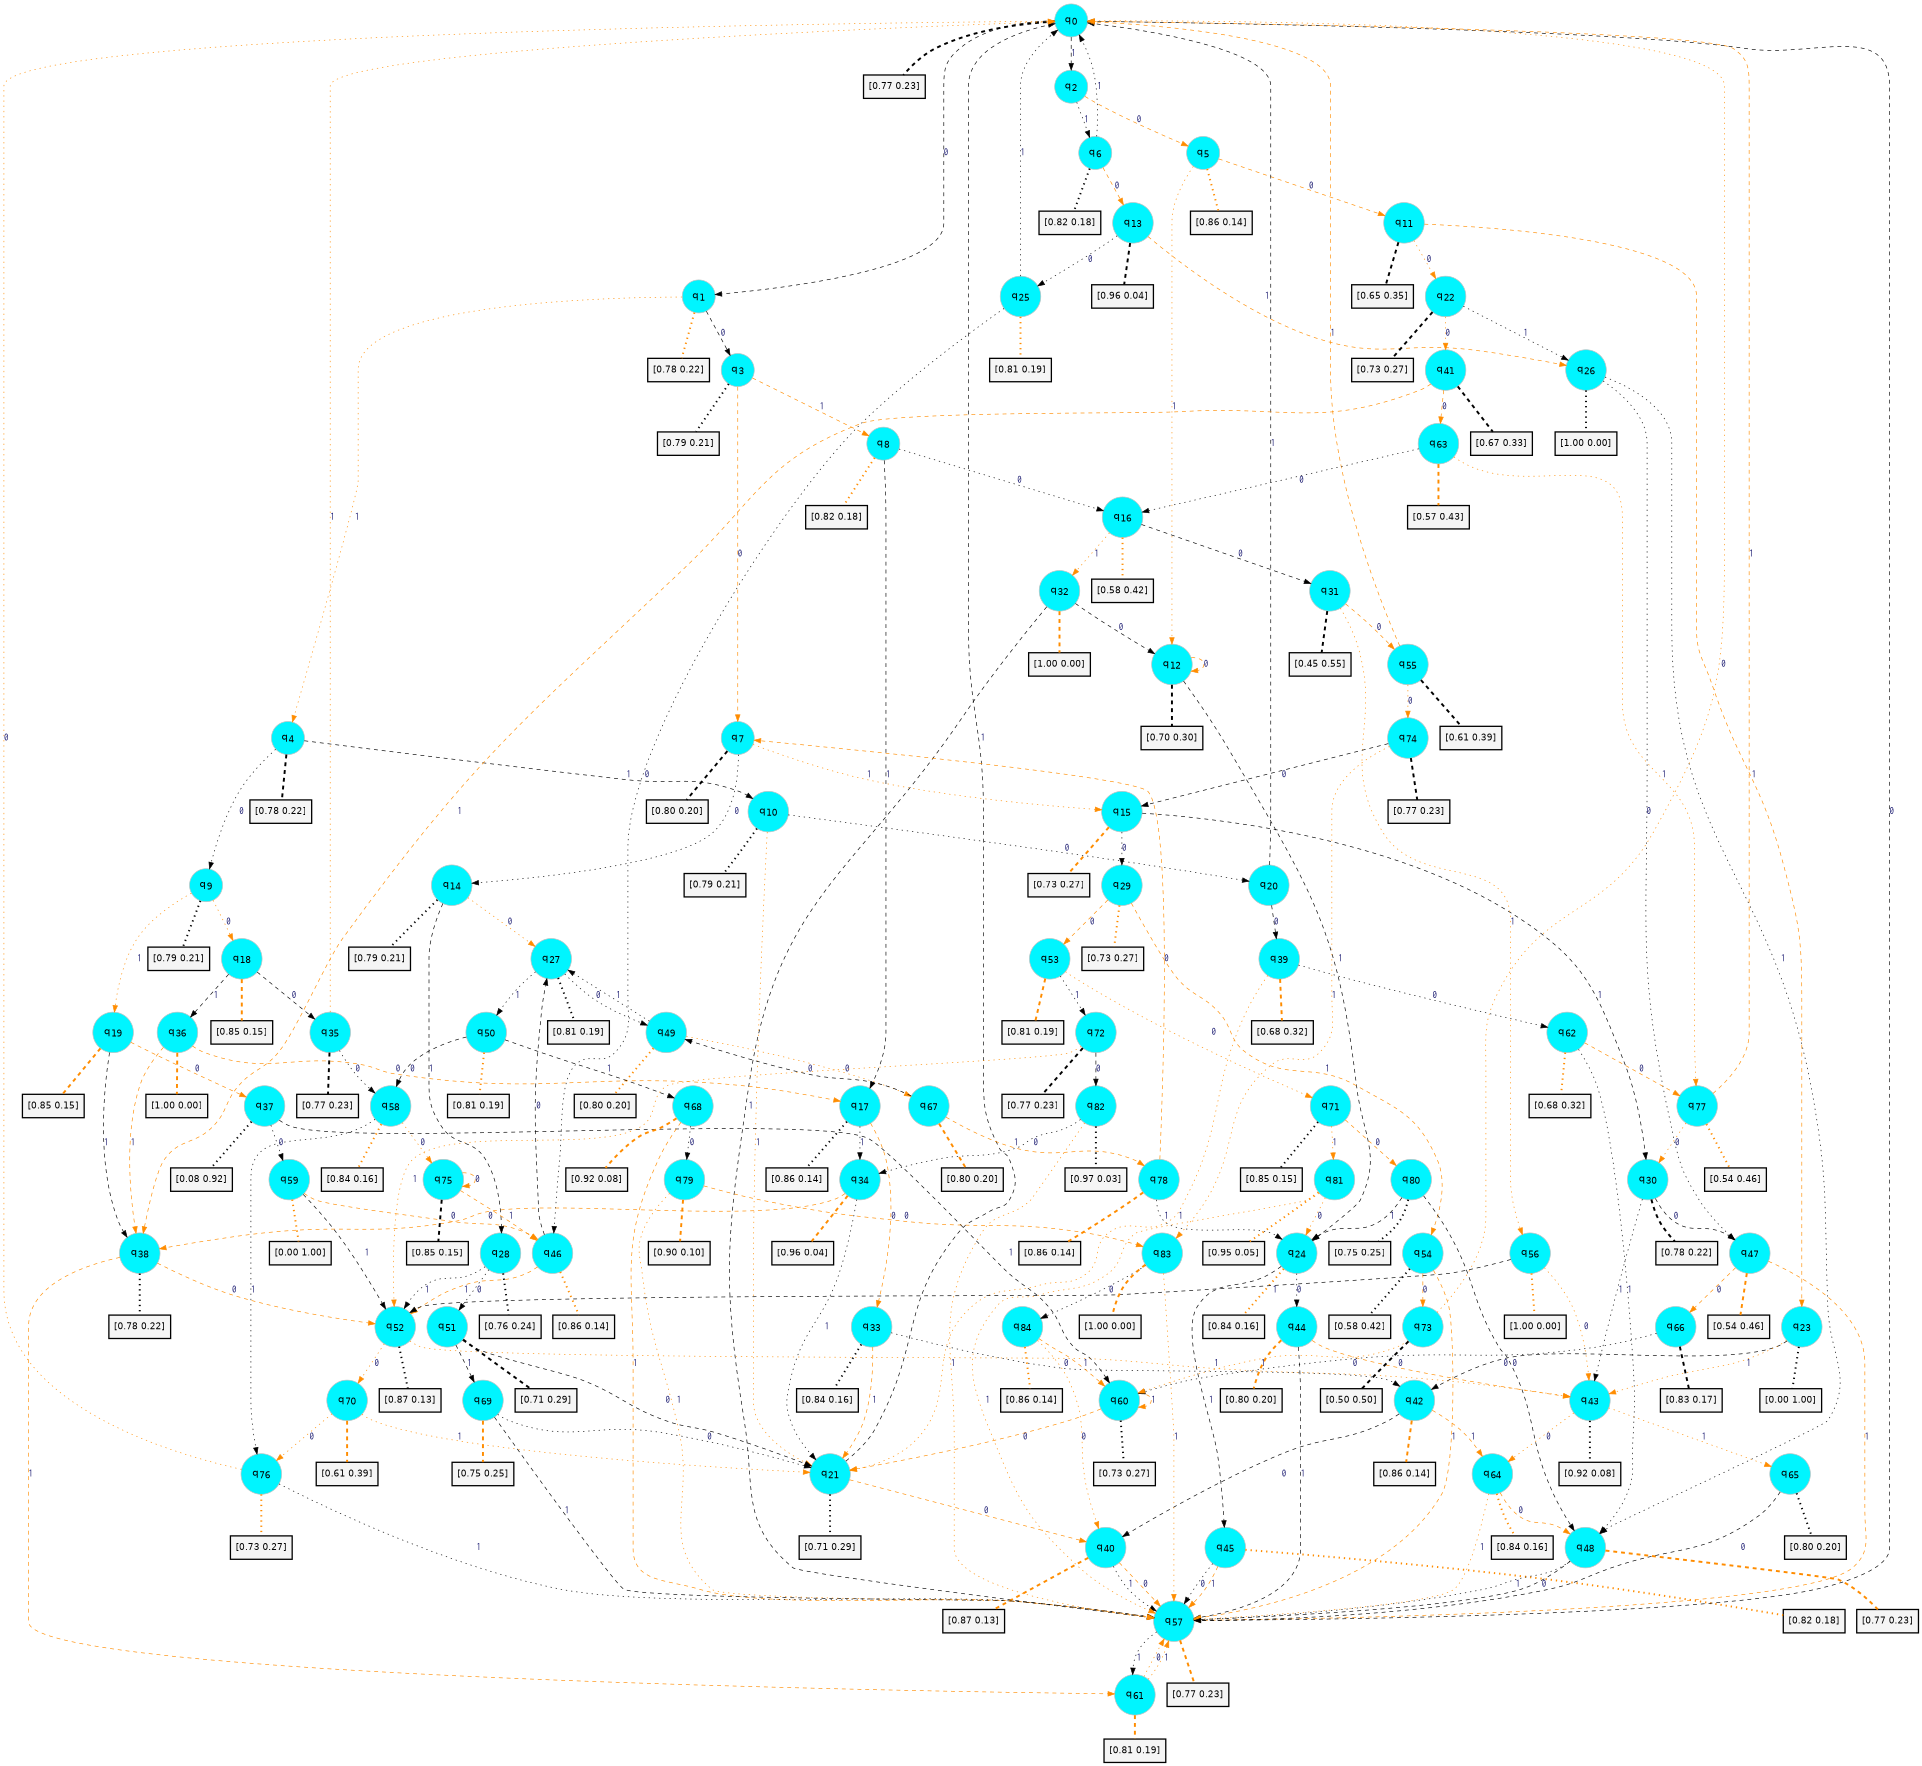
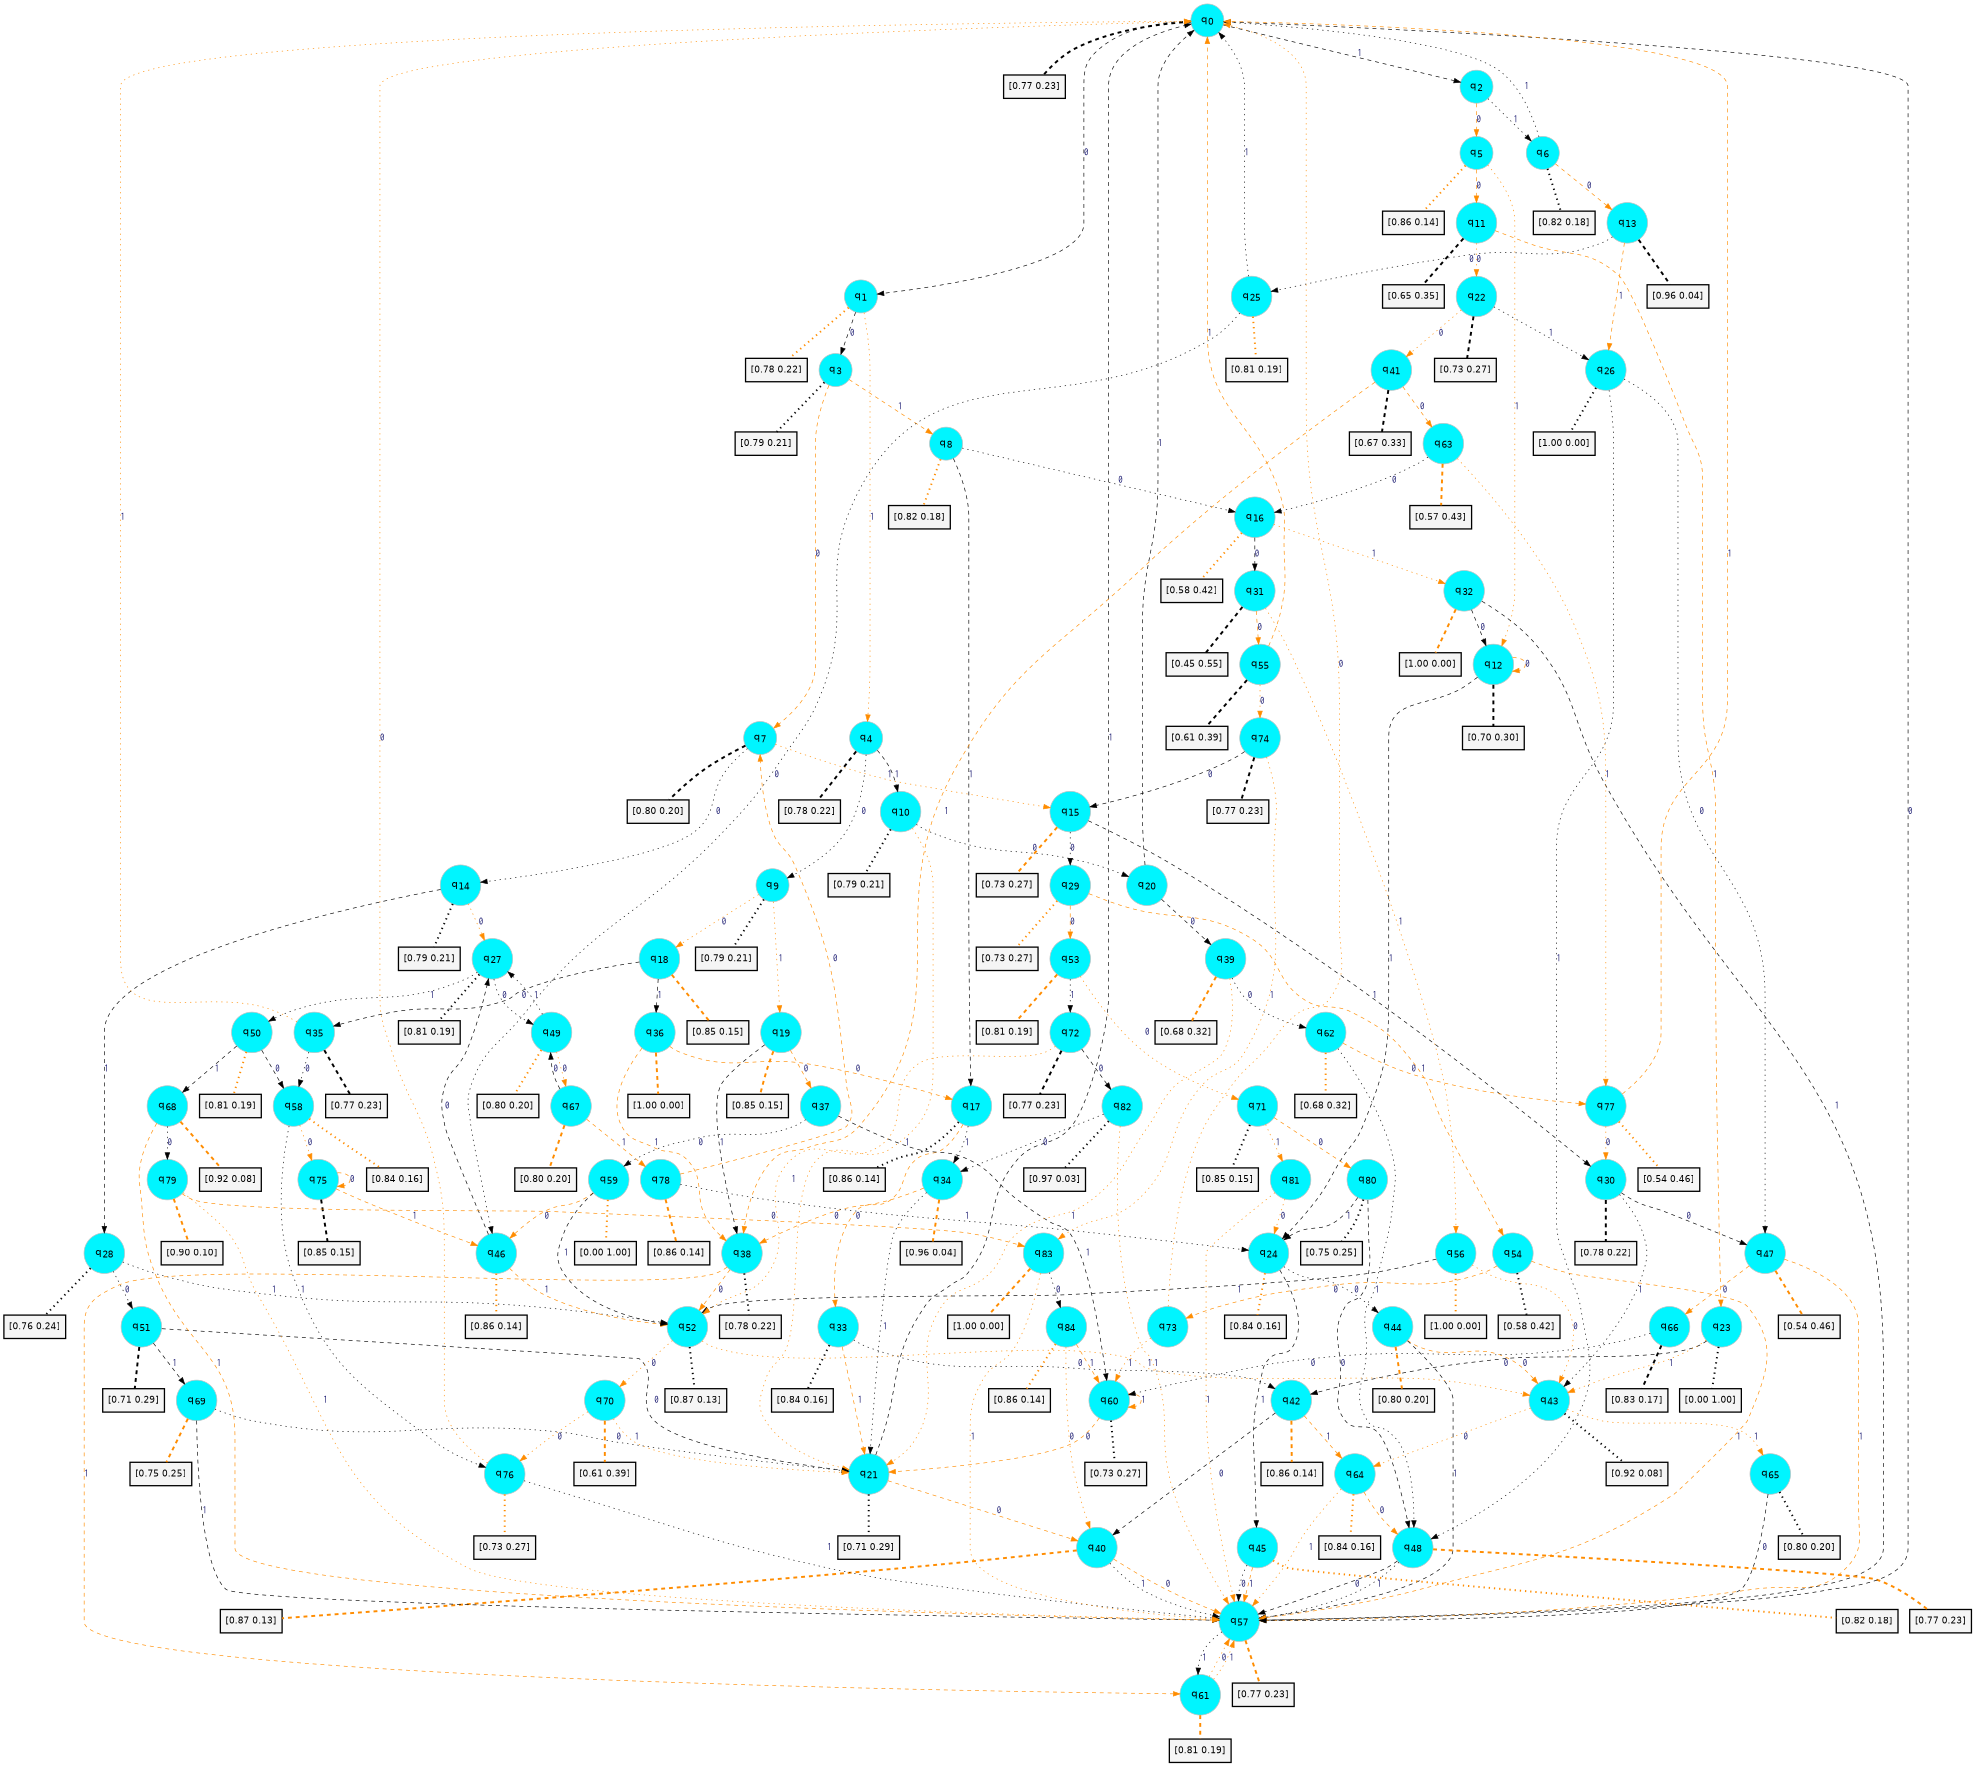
node "[0.08 0.92]": removed
node "[0.95 0.05]": removed
node "[0.50 0.50]": removed
